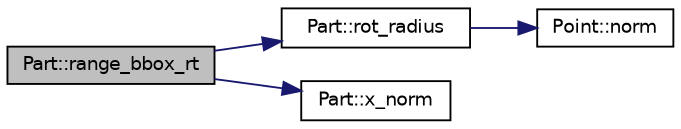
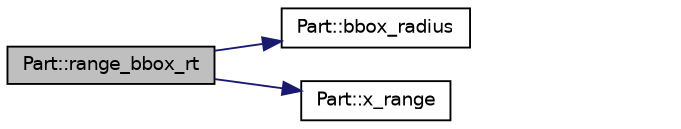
node "Part::rot_radius": label "Part::rot_radius" -> "Part::bbox_radius"
node "Point::norm": removed
node "Part::x_norm": label "Part::x_norm" -> "Part::x_range"
